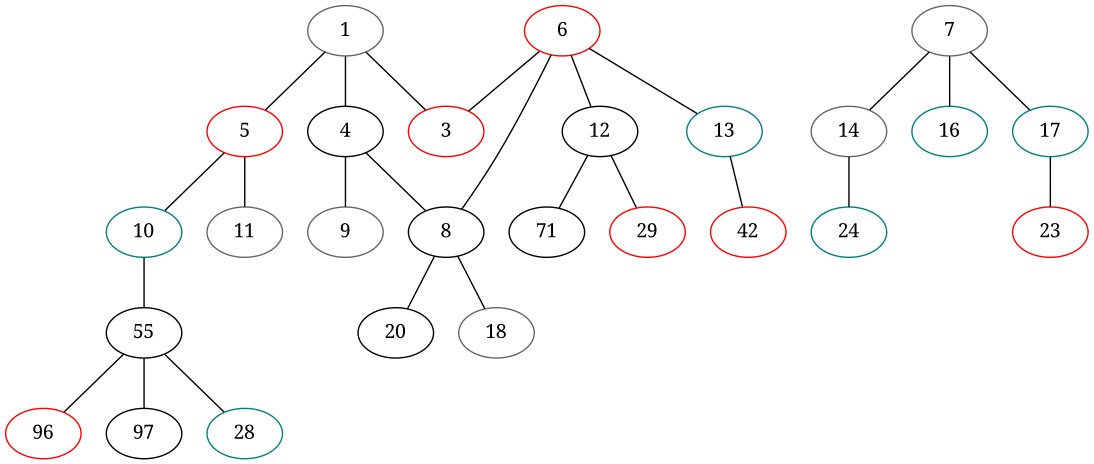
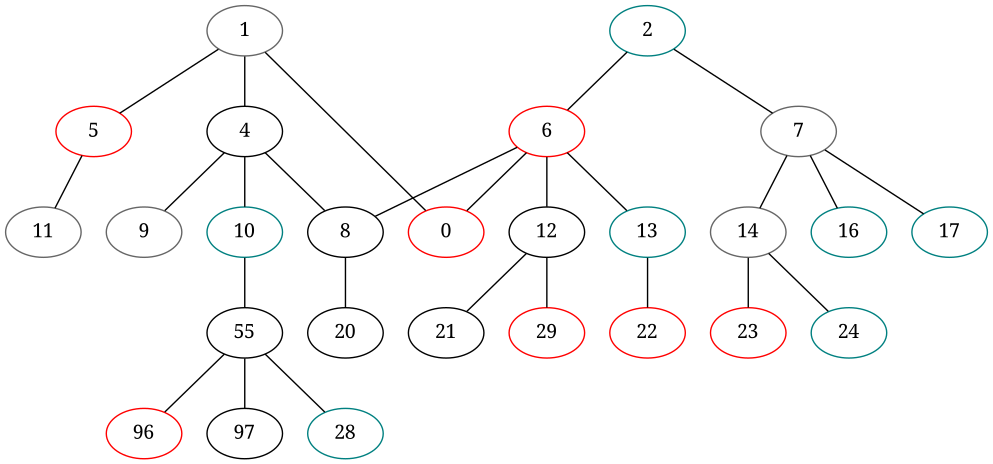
node "2": added
node "3": label "3" -> "0"
edge "5" -- "10": now "4" -- "10"
edge "17" -- "23": now "14" -- "23"
node "71": label "71" -> "21"
node "42": label "42" -> "22"
node "18": removed
